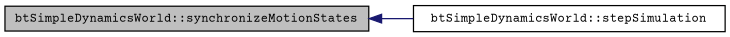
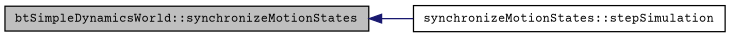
node "btSimpleDynamicsWorld::stepSimulation": label "btSimpleDynamicsWorld::stepSimulation" -> "synchronizeMotionStates::stepSimulation"
